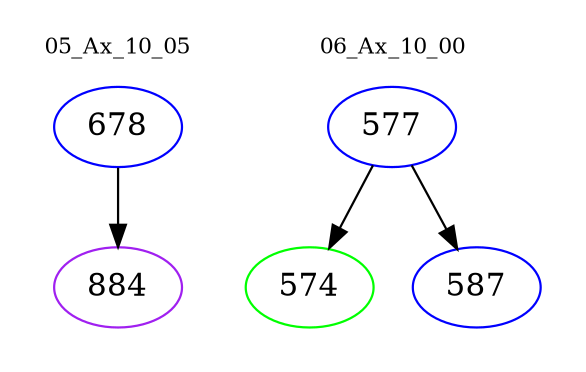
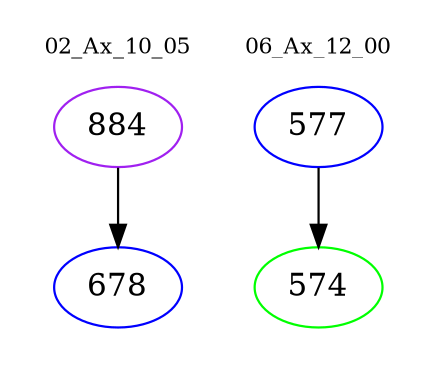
cluster "05_Ax_10_05": label "05_Ax_10_05" -> "02_Ax_10_05"
cluster "06_Ax_10_00": label "06_Ax_10_00" -> "06_Ax_12_00"
edge "678" -> "884": reversed
node "587": removed
